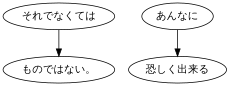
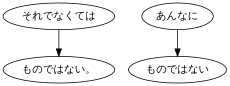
node "恐しく出来る": label "恐しく出来る" -> "ものではない"
